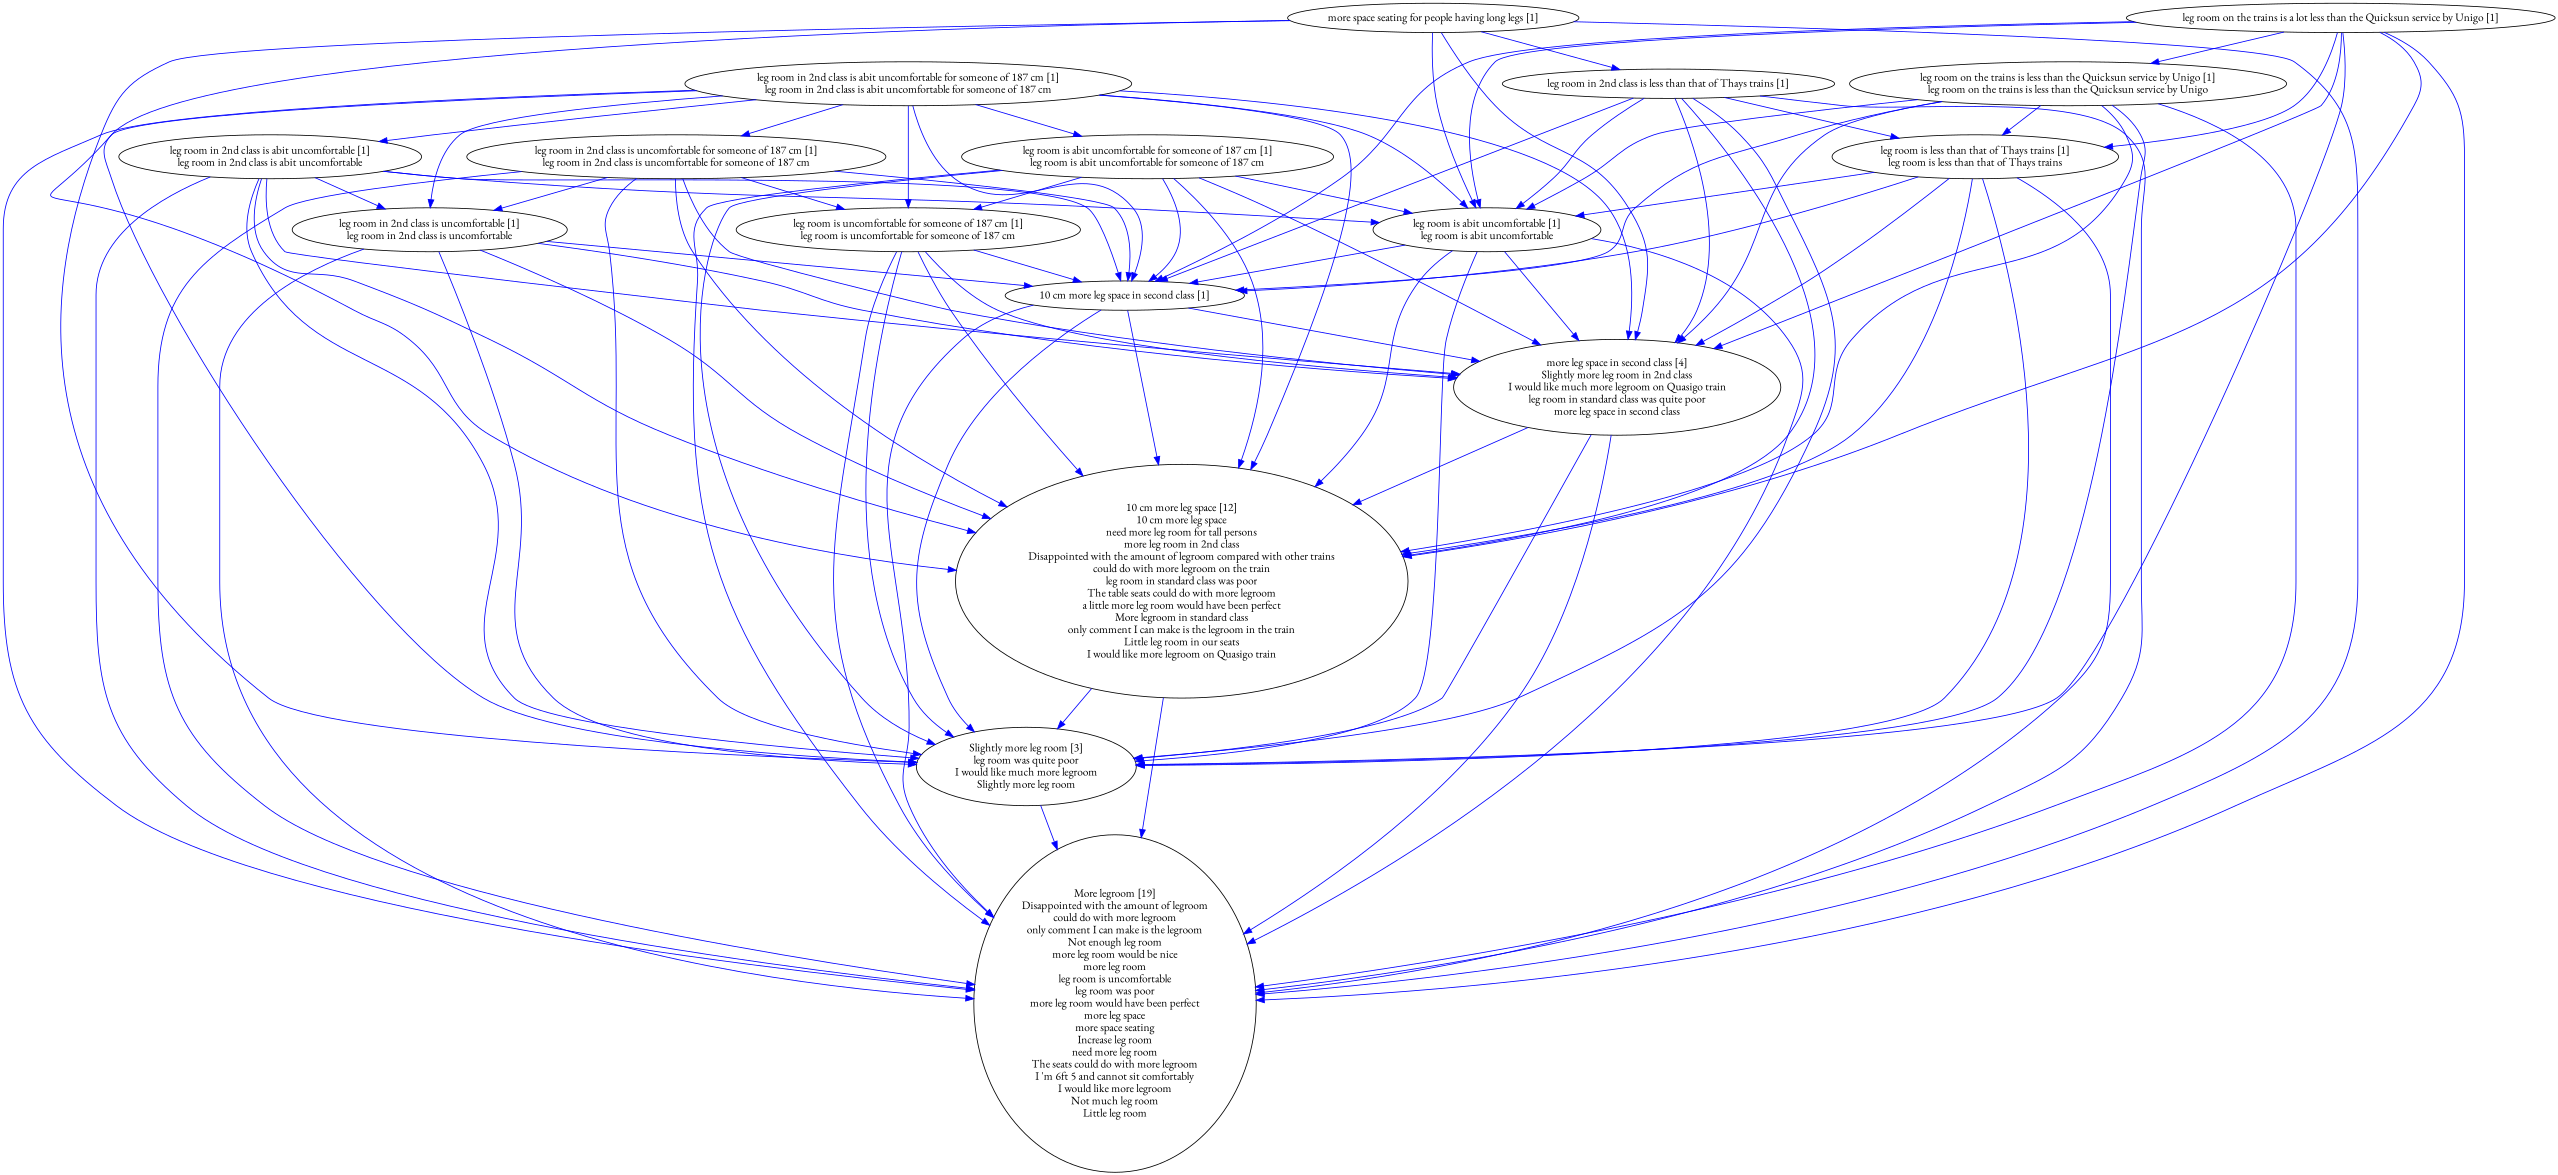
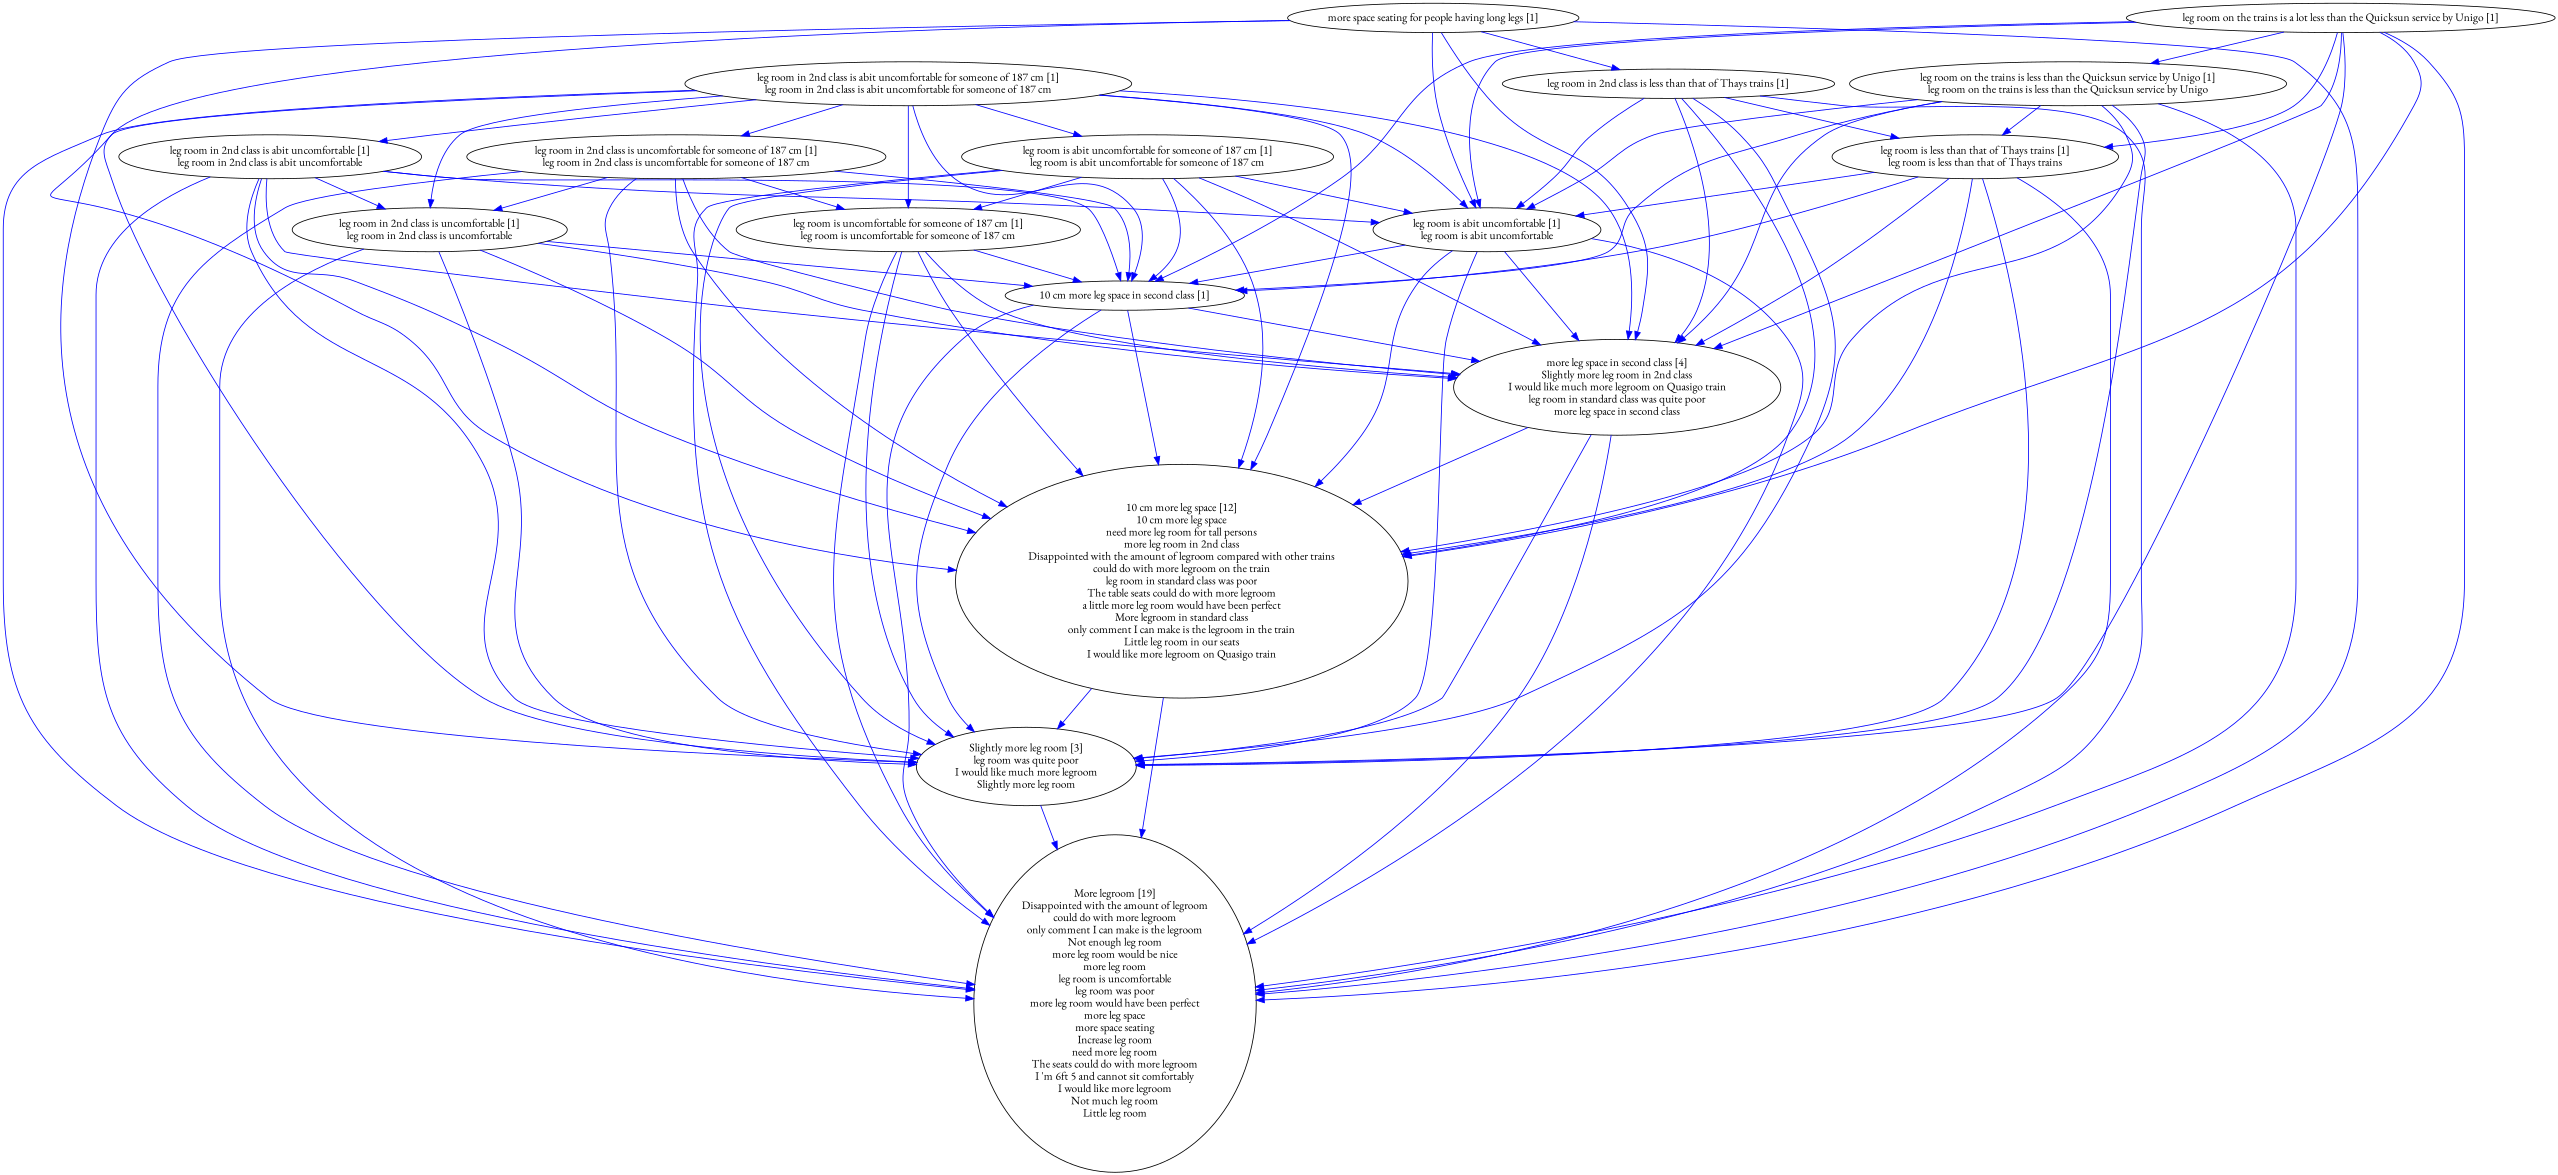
edge "leg room in 2nd class is less than that of Thays trains [1]" -> "10 cm more leg space in second class [1]": removed
